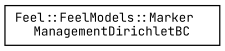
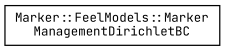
node "Feel::FeelModels::Marker ManagementDirichletBC": label "Feel::FeelModels::Marker ManagementDirichletBC" -> "Marker::FeelModels::Marker ManagementDirichletBC"
